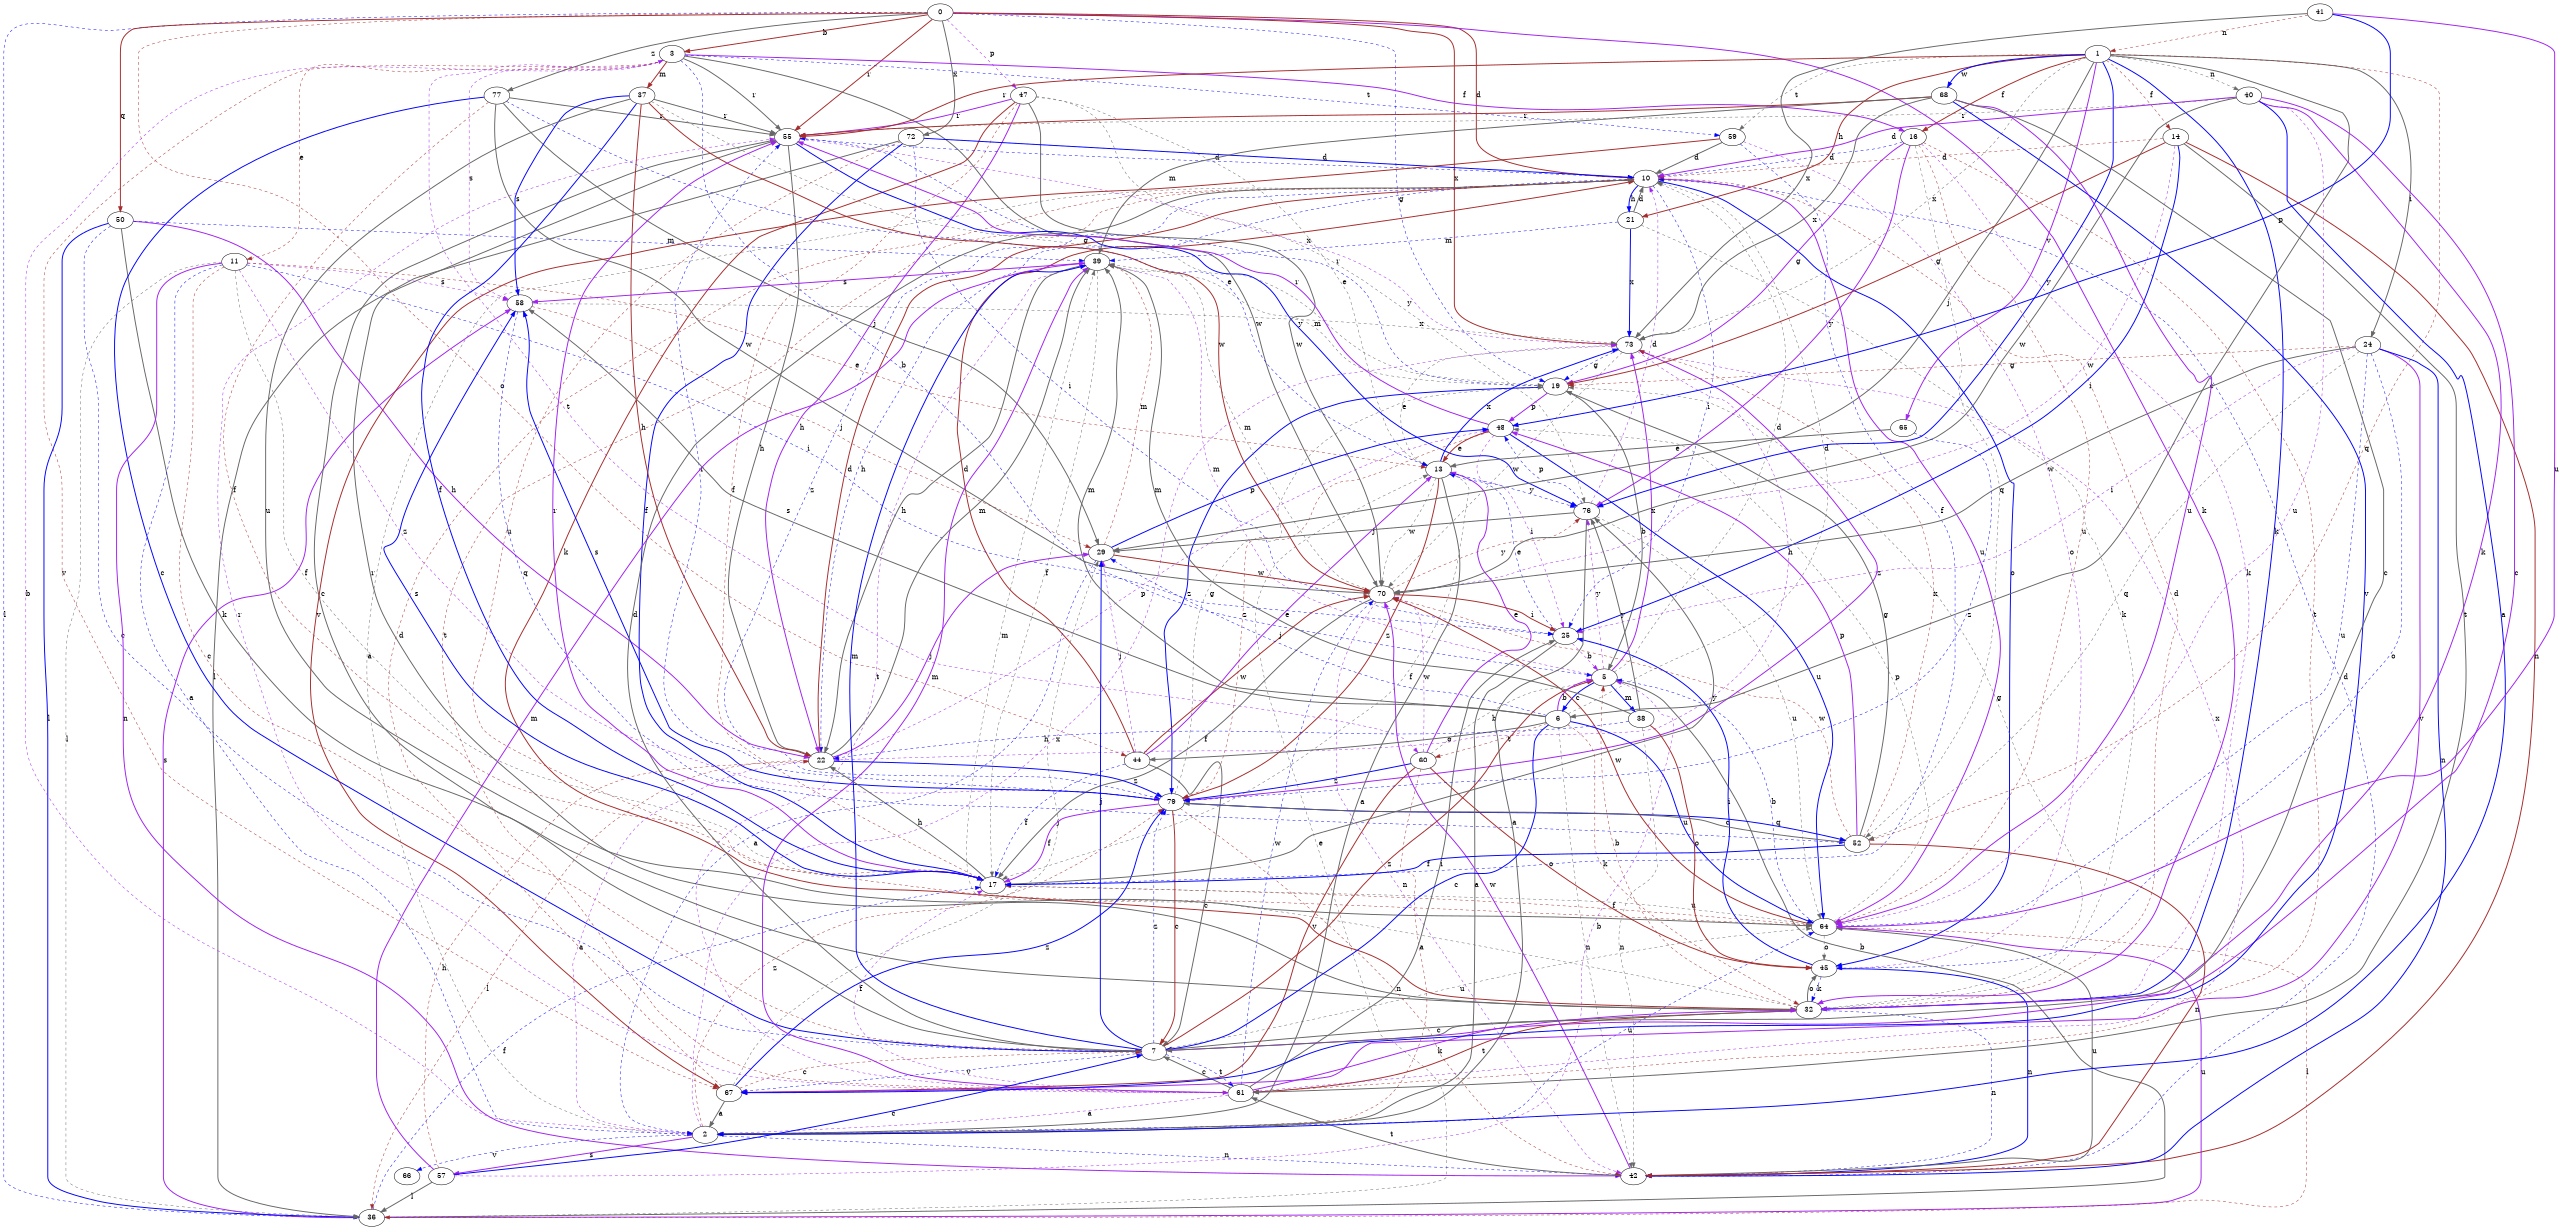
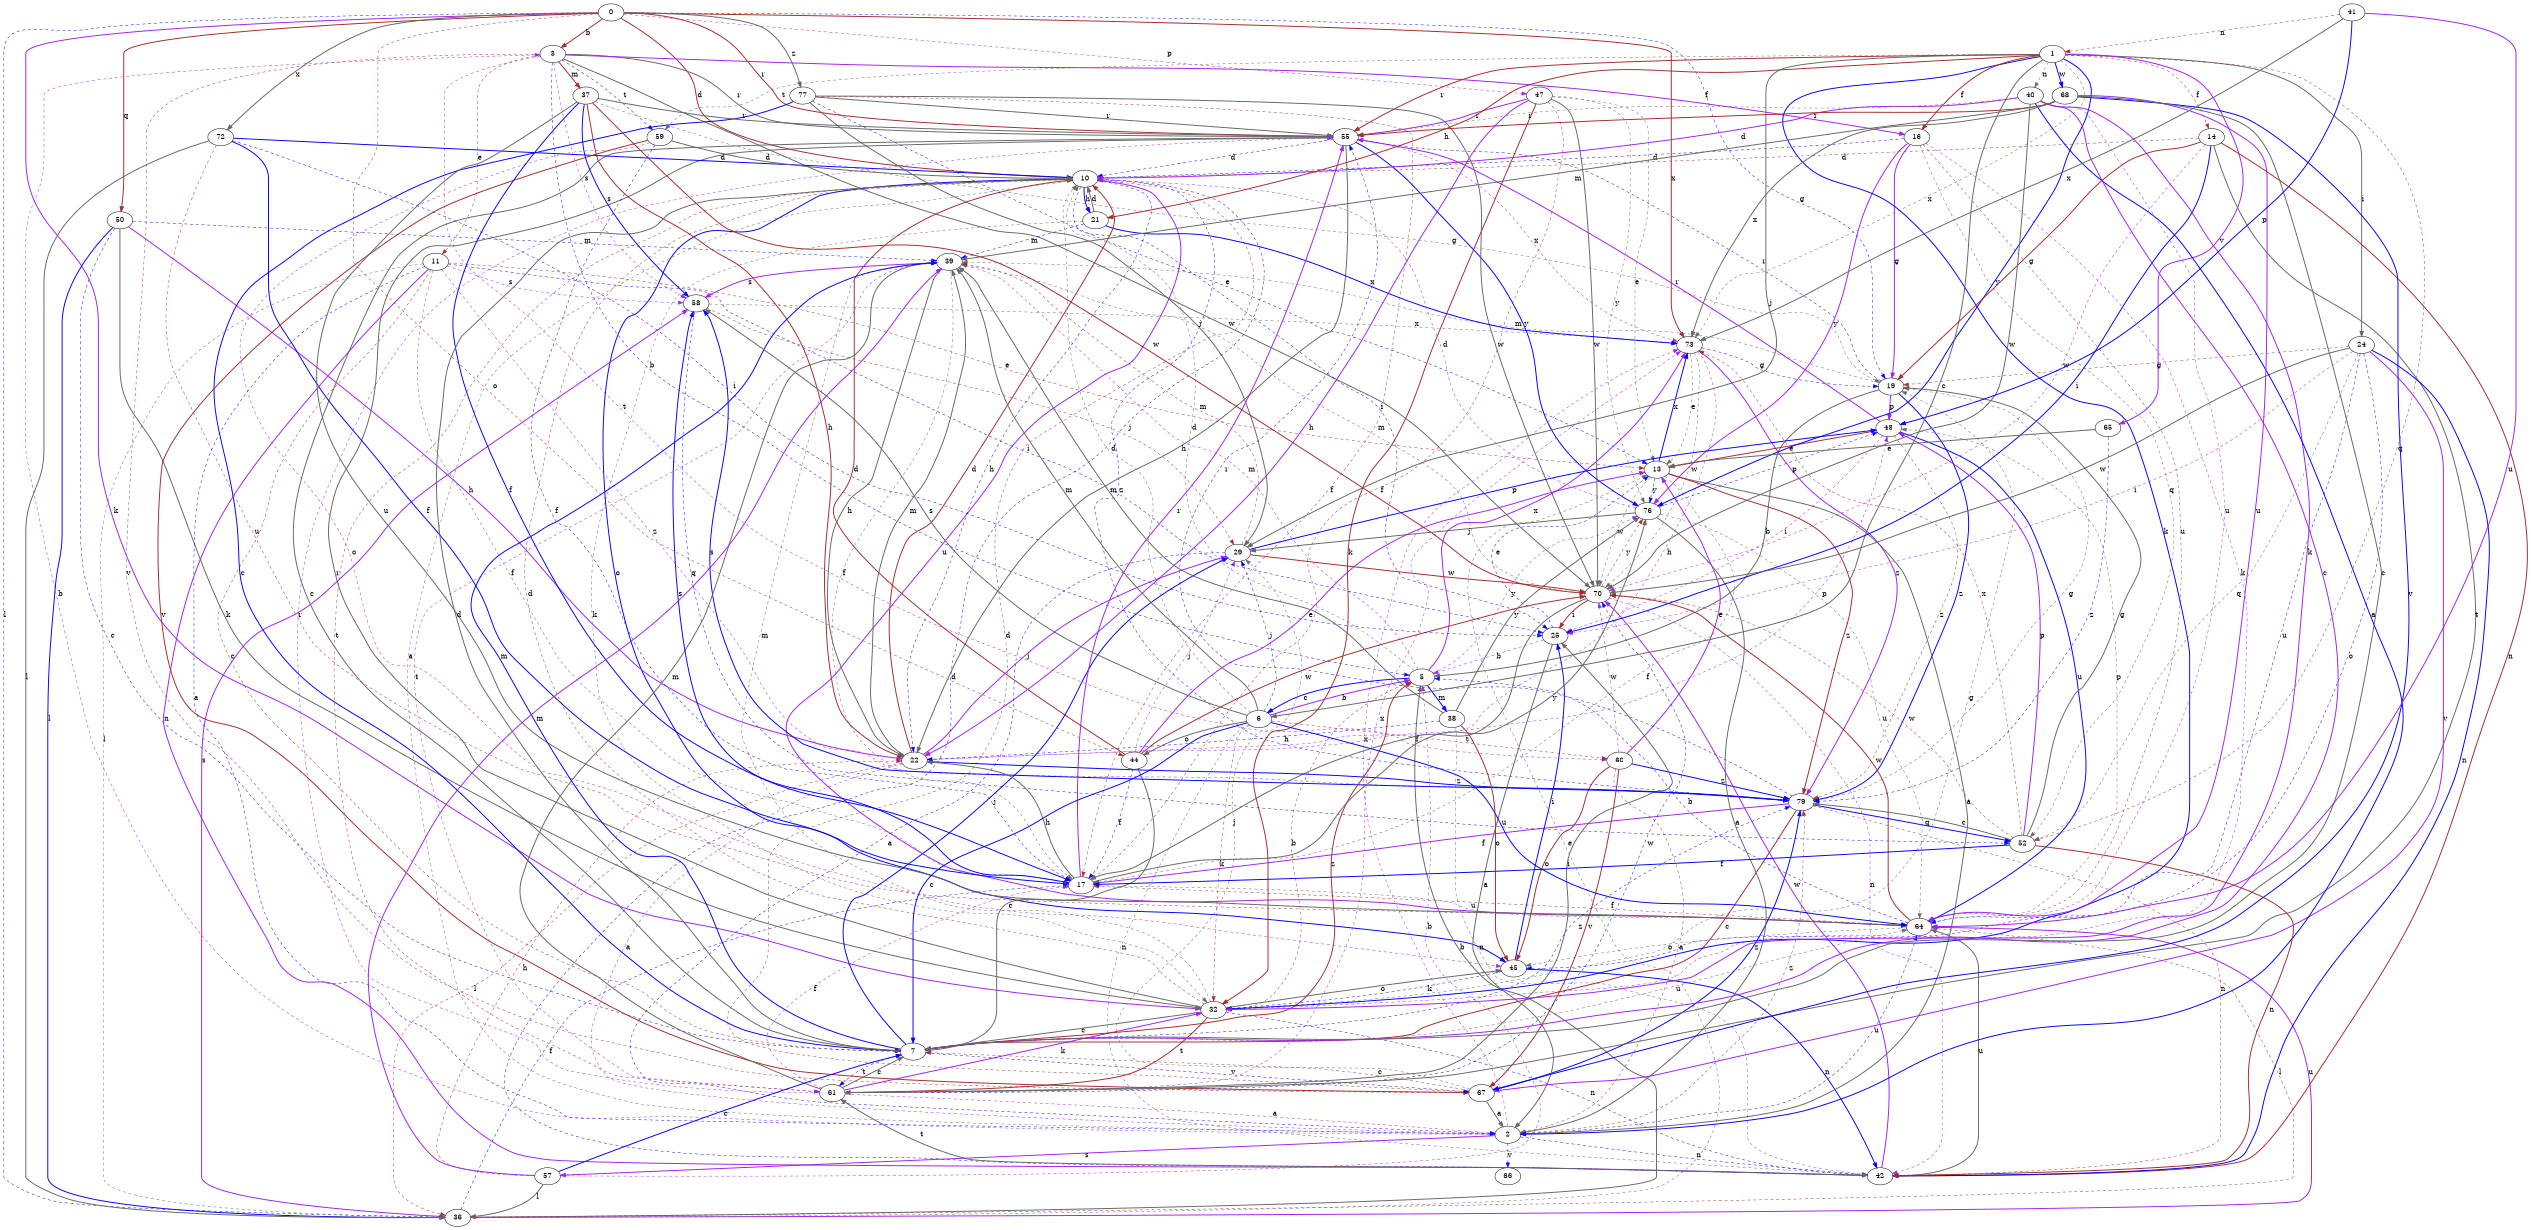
edge "60" -> "5": removed, label "b"
edge "61" -> "39": color purple -> gray40
edge "16" -> "61": removed, label "t"
